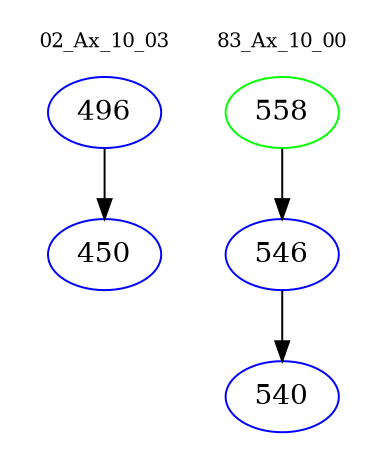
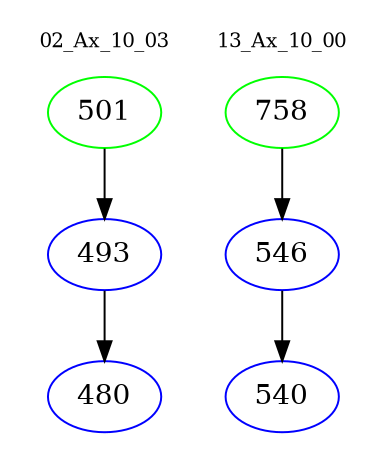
cluster "83_Ax_10_00": label "83_Ax_10_00" -> "13_Ax_10_00"
node "501": added
node "496": label "496" -> "493"
node "558": label "558" -> "758"
node "450": label "450" -> "480"
